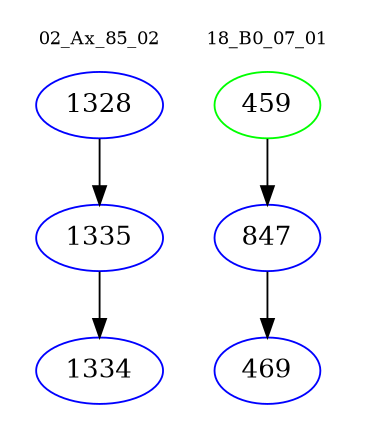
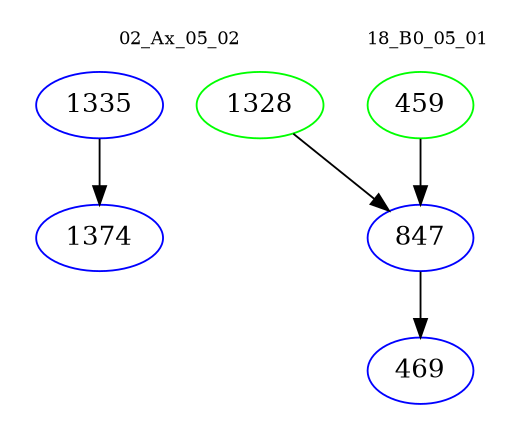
cluster "02_Ax_85_02": label "02_Ax_85_02" -> "02_Ax_05_02"
cluster "18_B0_07_01": label "18_B0_07_01" -> "18_B0_05_01"
node "1328": color blue -> green
edge "1328" -> "1335": now "1328" -> "847"
node "1334": label "1334" -> "1374"
